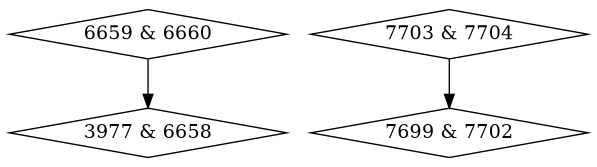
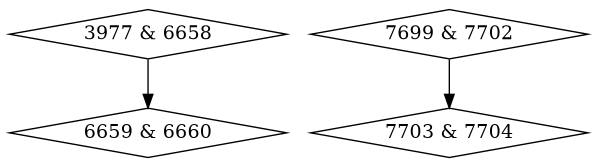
edge "6659 & 6660" -> "3977 & 6658": reversed
edge "7703 & 7704" -> "7699 & 7702": reversed
